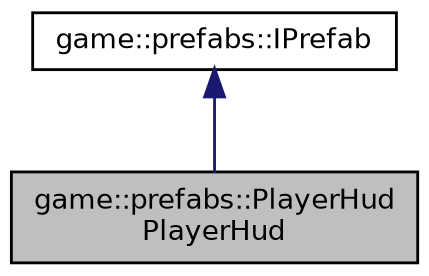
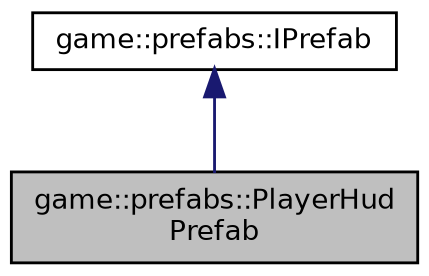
node "game::prefabs::PlayerHud PlayerHud": label "game::prefabs::PlayerHud PlayerHud" -> "game::prefabs::PlayerHud Prefab"
